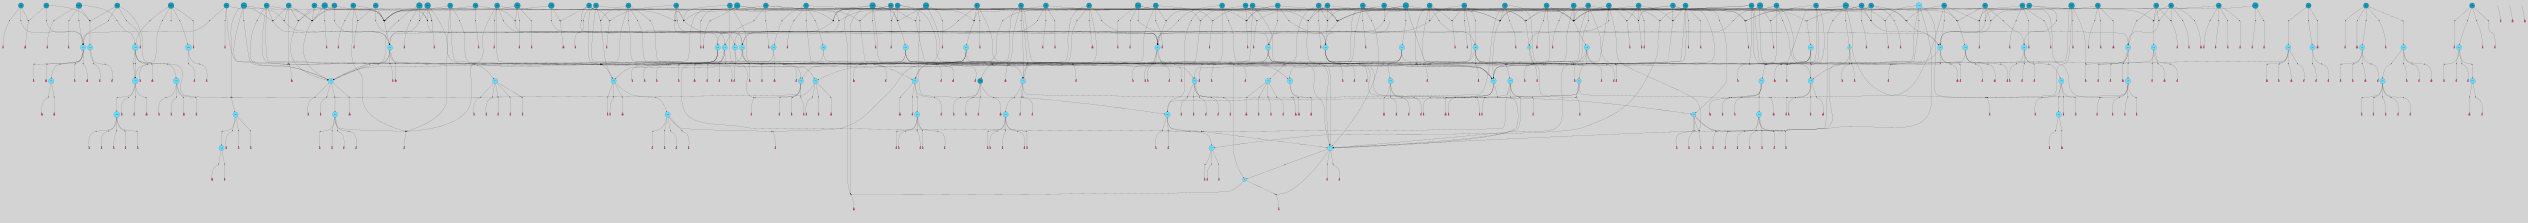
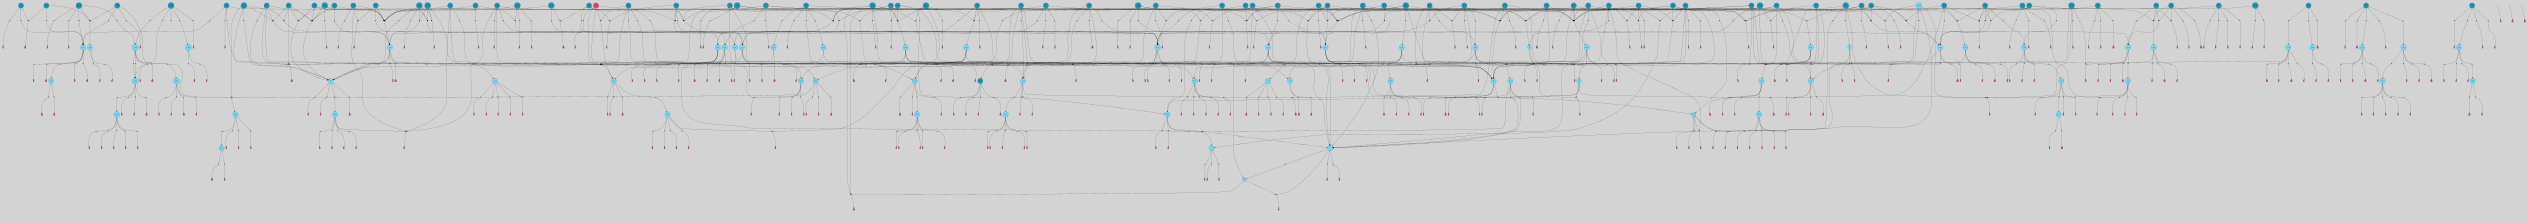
node "T918": fillcolor #1199bb -> #ff3366
